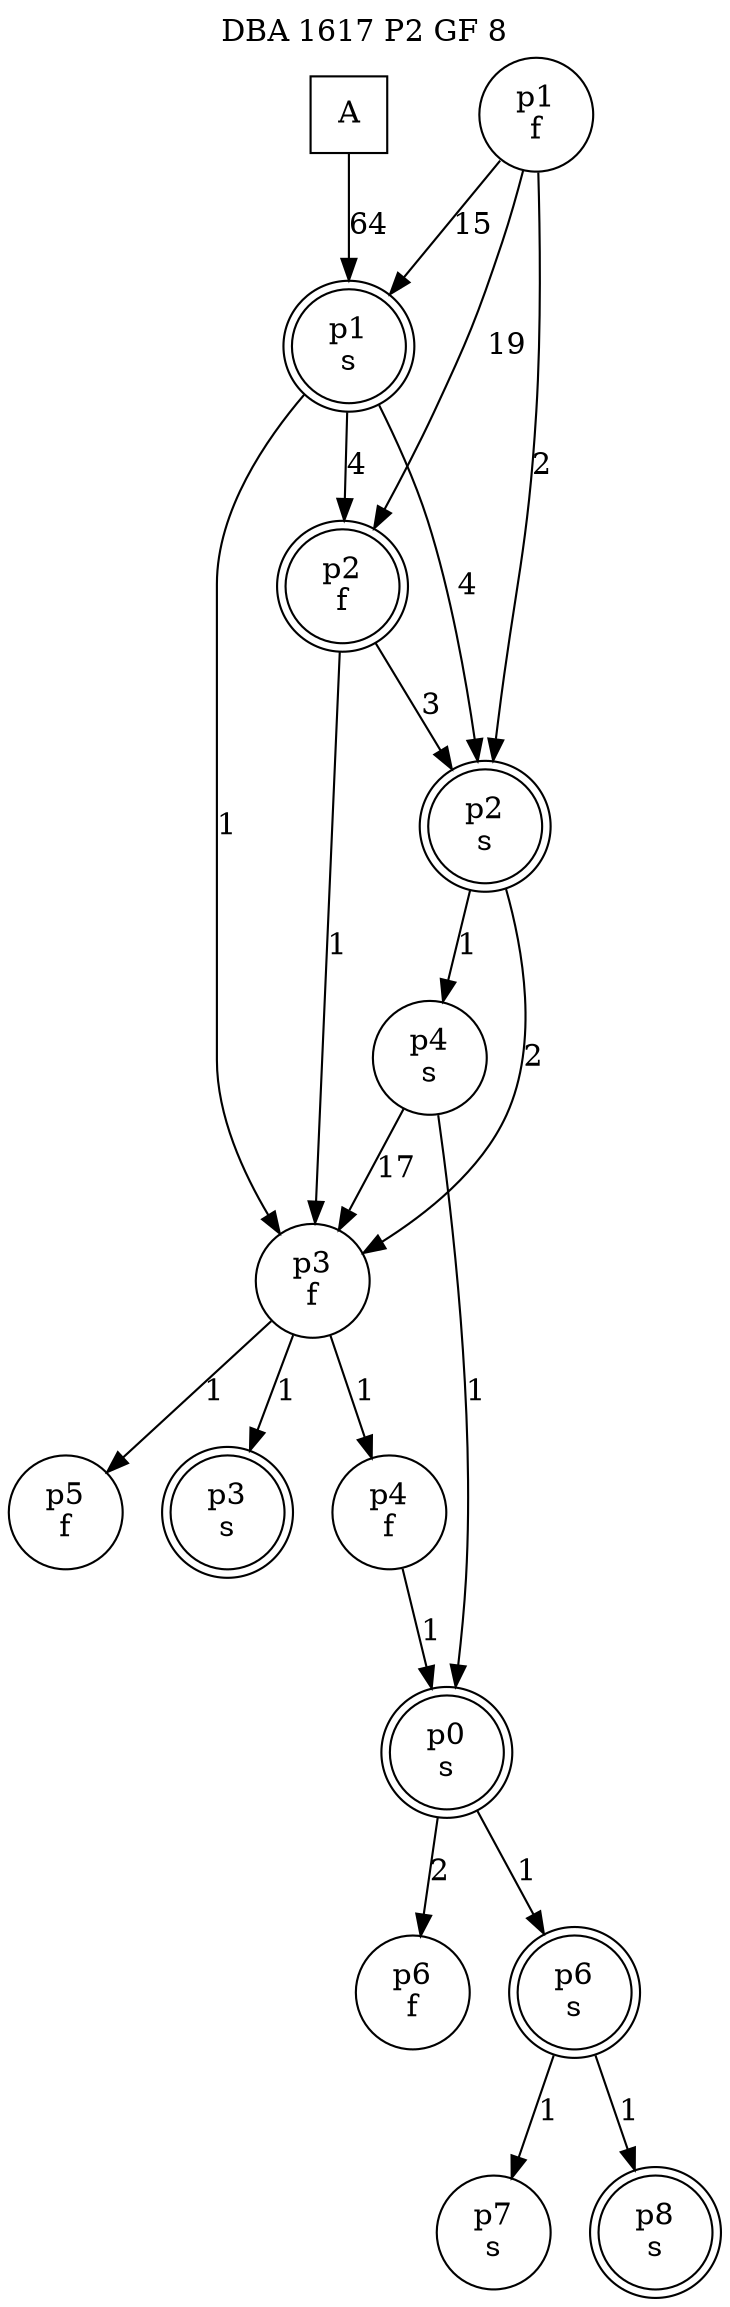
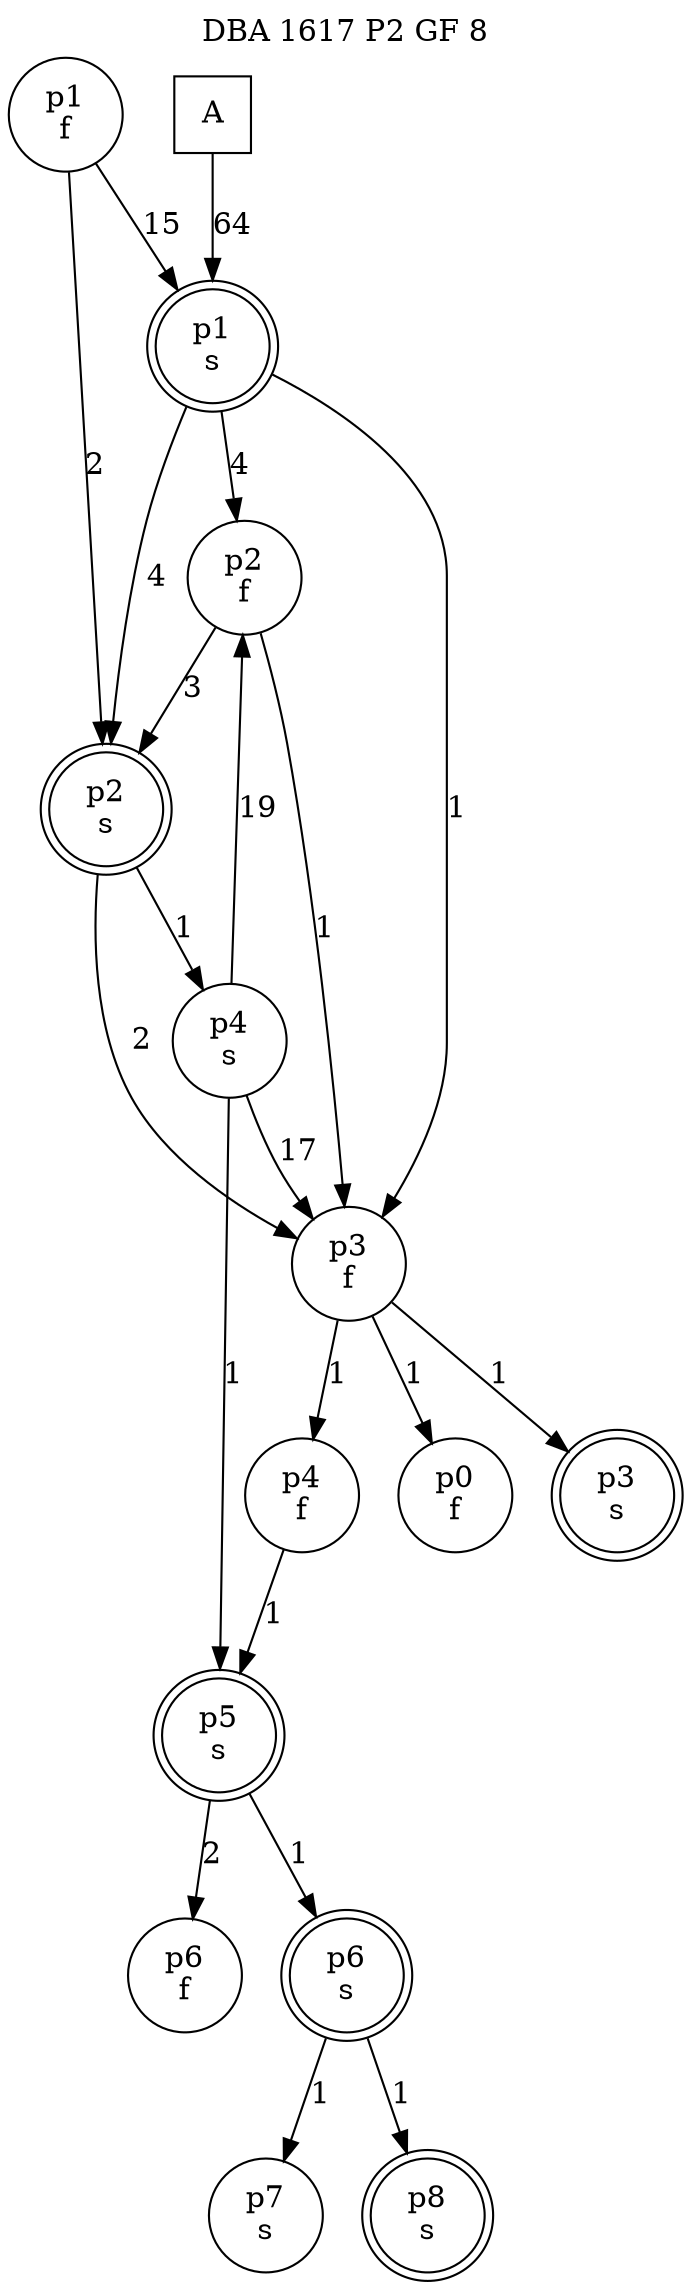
edge "p1 f" -> "p2 f": now "p4 s" -> "p2 f"
node "p2 f": shape doublecircle -> circle
node "p5 f": label "p5 f" -> "p0 f"
node "p0 s": label "p0 s" -> "p5 s"
